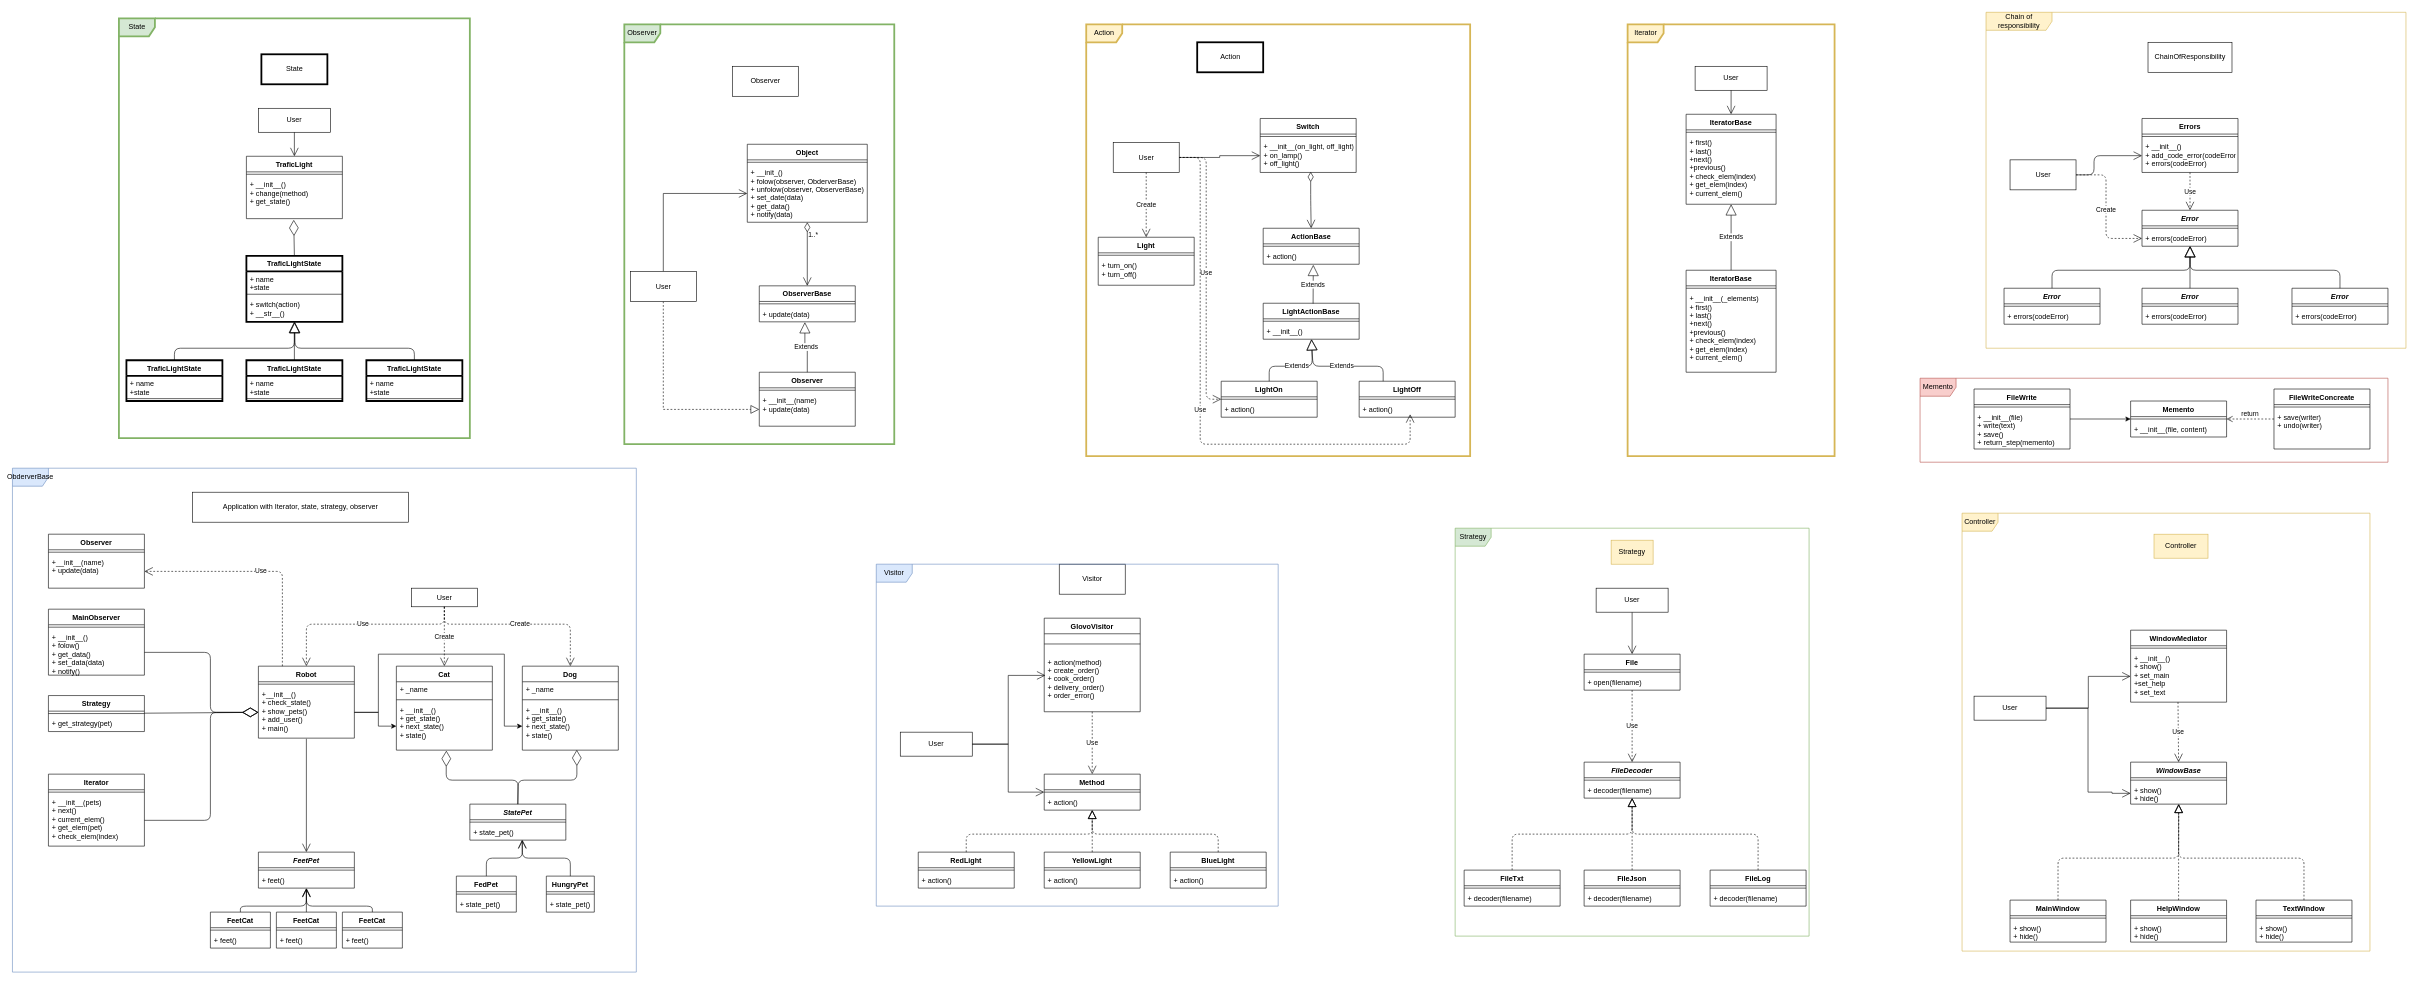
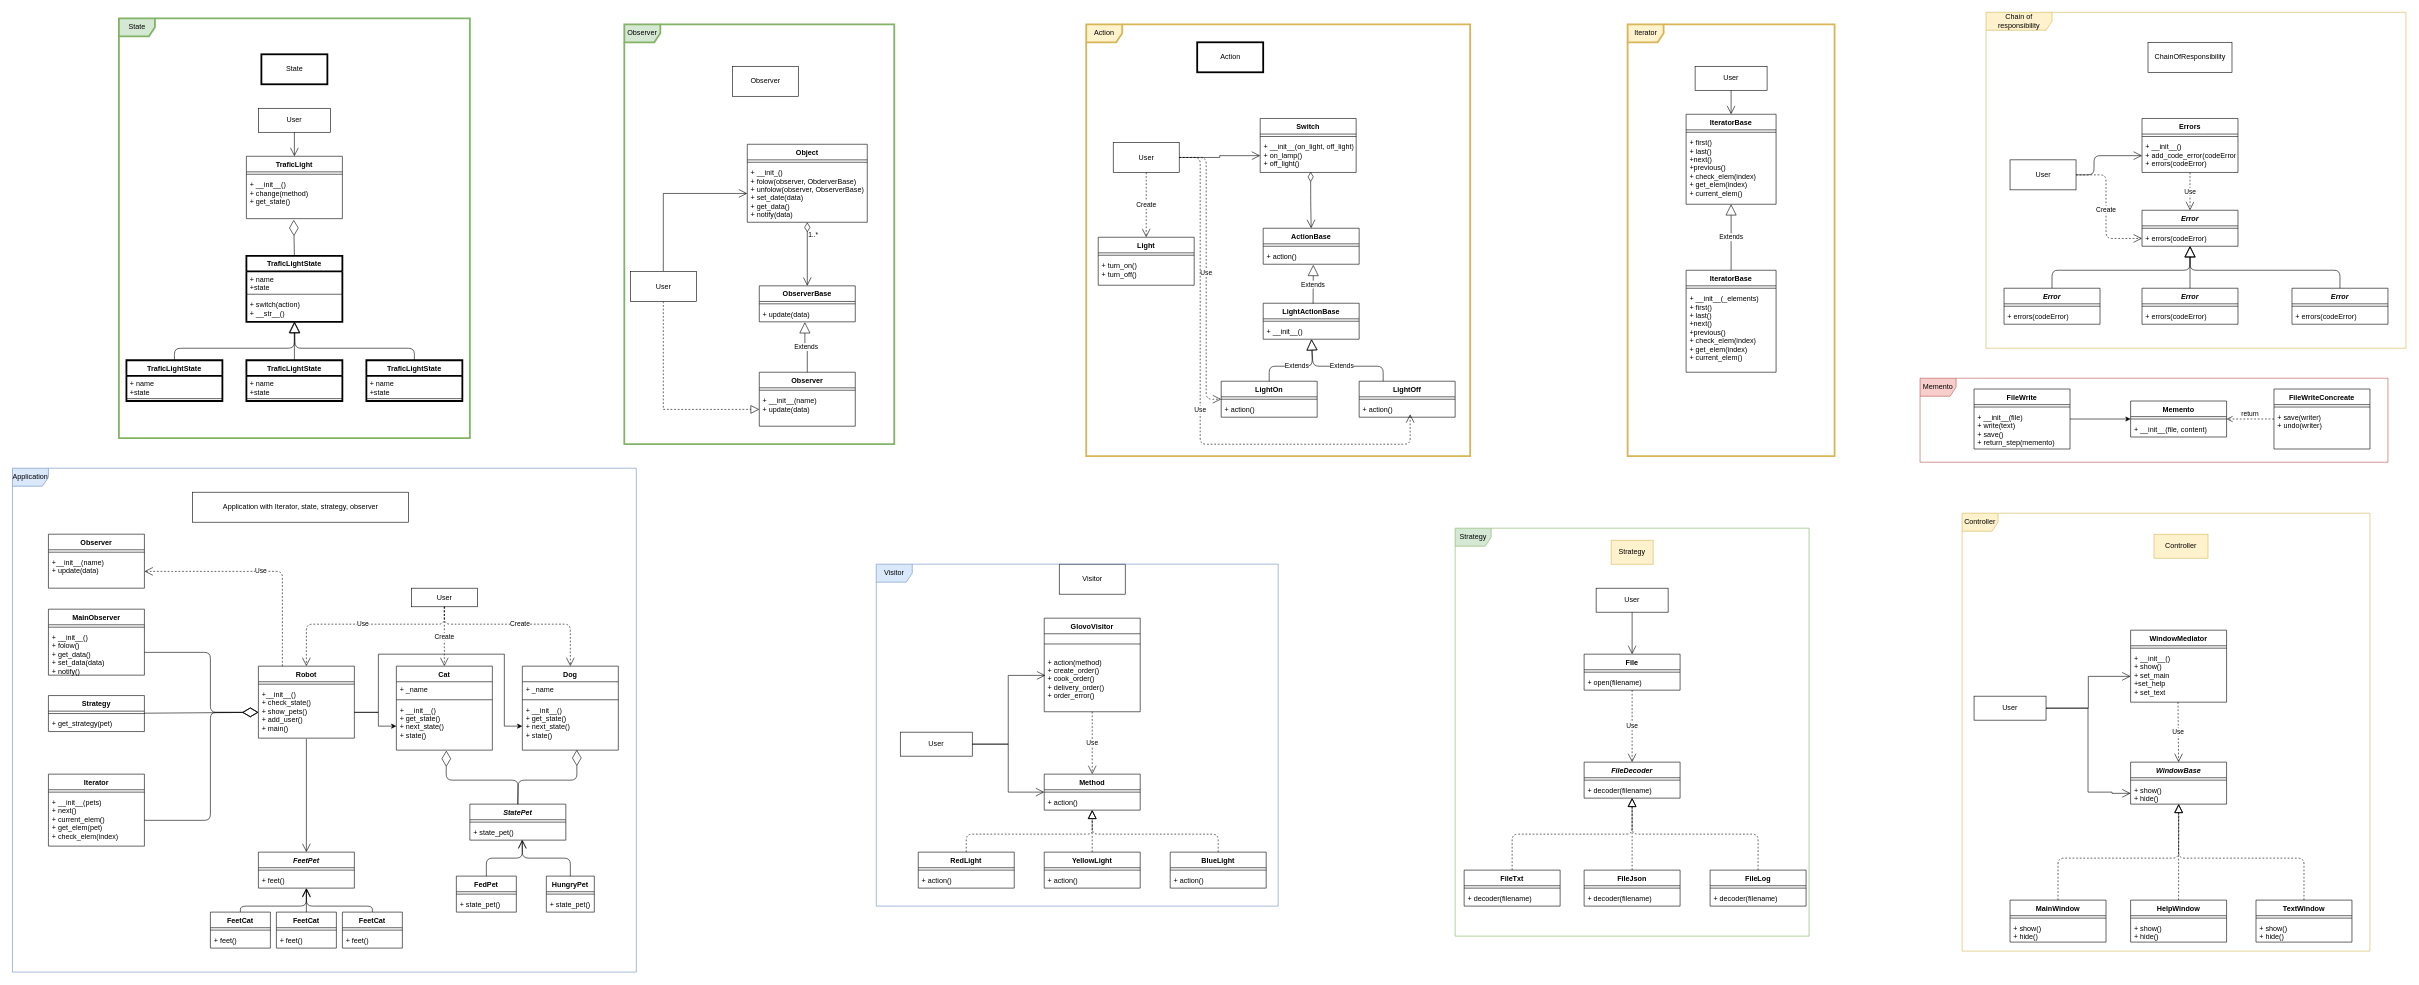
node "ObderverBase": label "ObderverBase" -> "Application"
